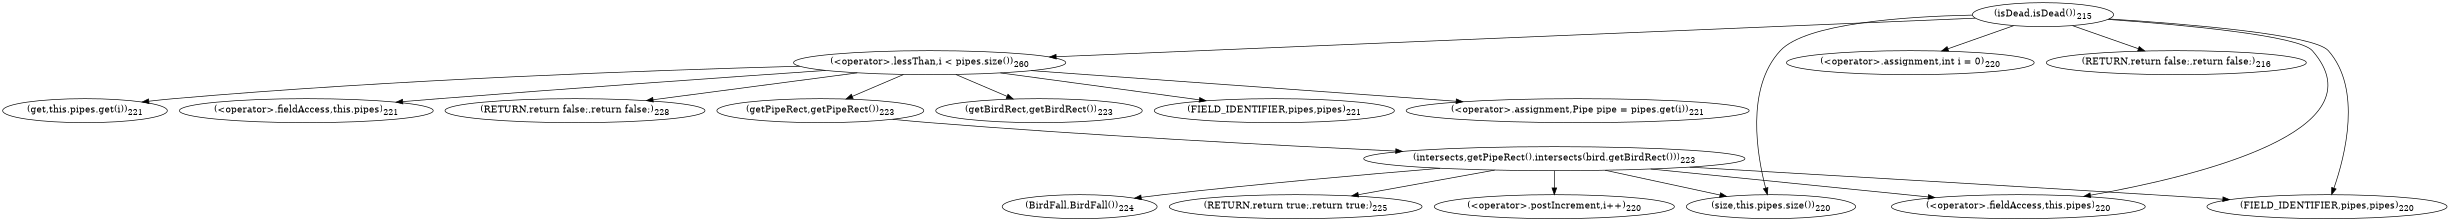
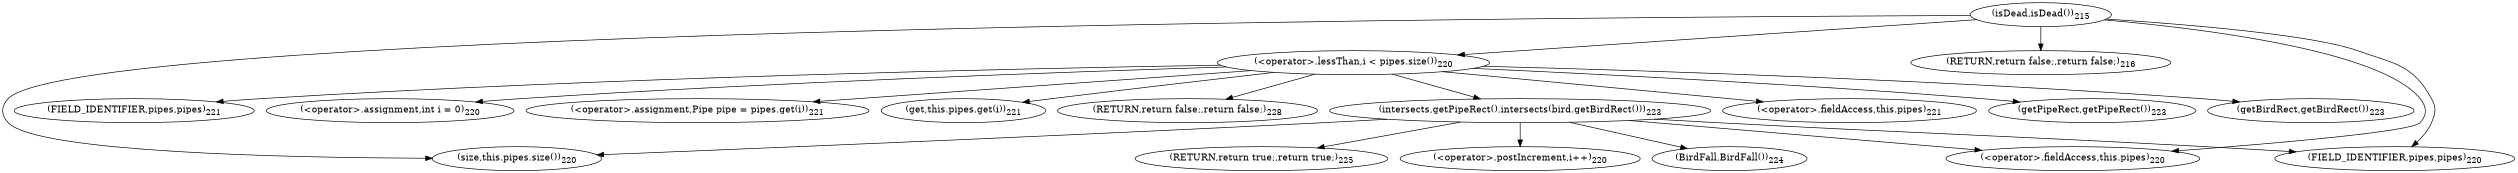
edge "(isDead,isDead())" -> "(<operator>.assignment,int i = 0)": now "(<operator>.lessThan,i < pipes.size())" -> "(<operator>.assignment,int i = 0)"
node "(<operator>.lessThan,i < pipes.size())": text "260" -> "220"
edge "(getPipeRect,getPipeRect())" -> "(intersects,getPipeRect().intersects(bird.getBirdRect()))": now "(<operator>.lessThan,i < pipes.size())" -> "(intersects,getPipeRect().intersects(bird.getBirdRect()))"
